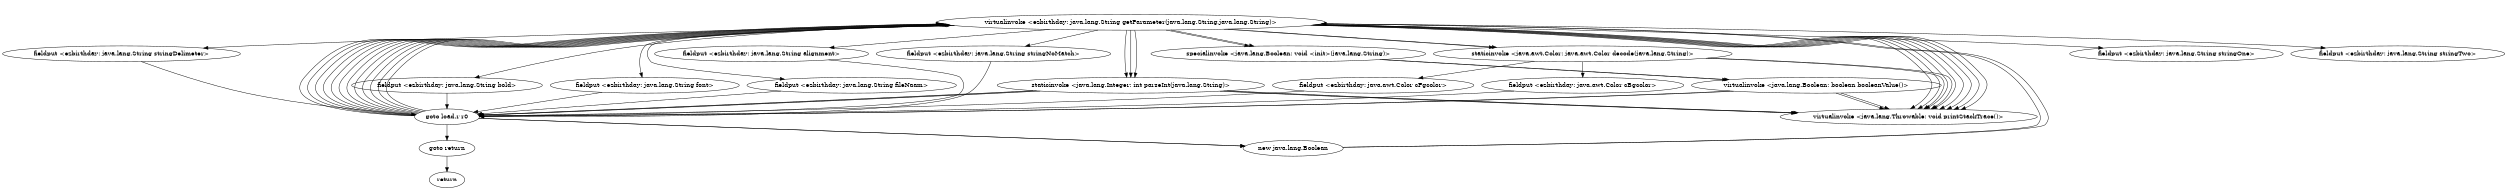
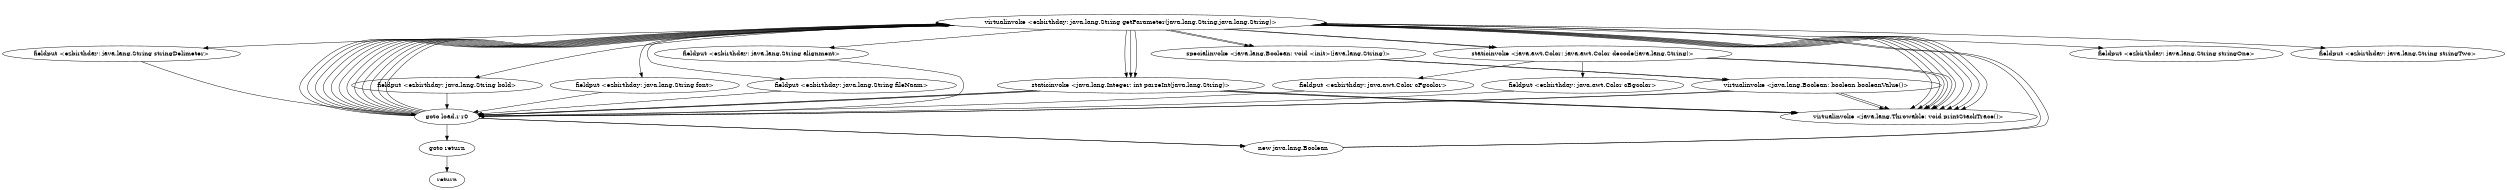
node "fieldput <ezbirthday: java.lang.String stringNoMatch>": removed
